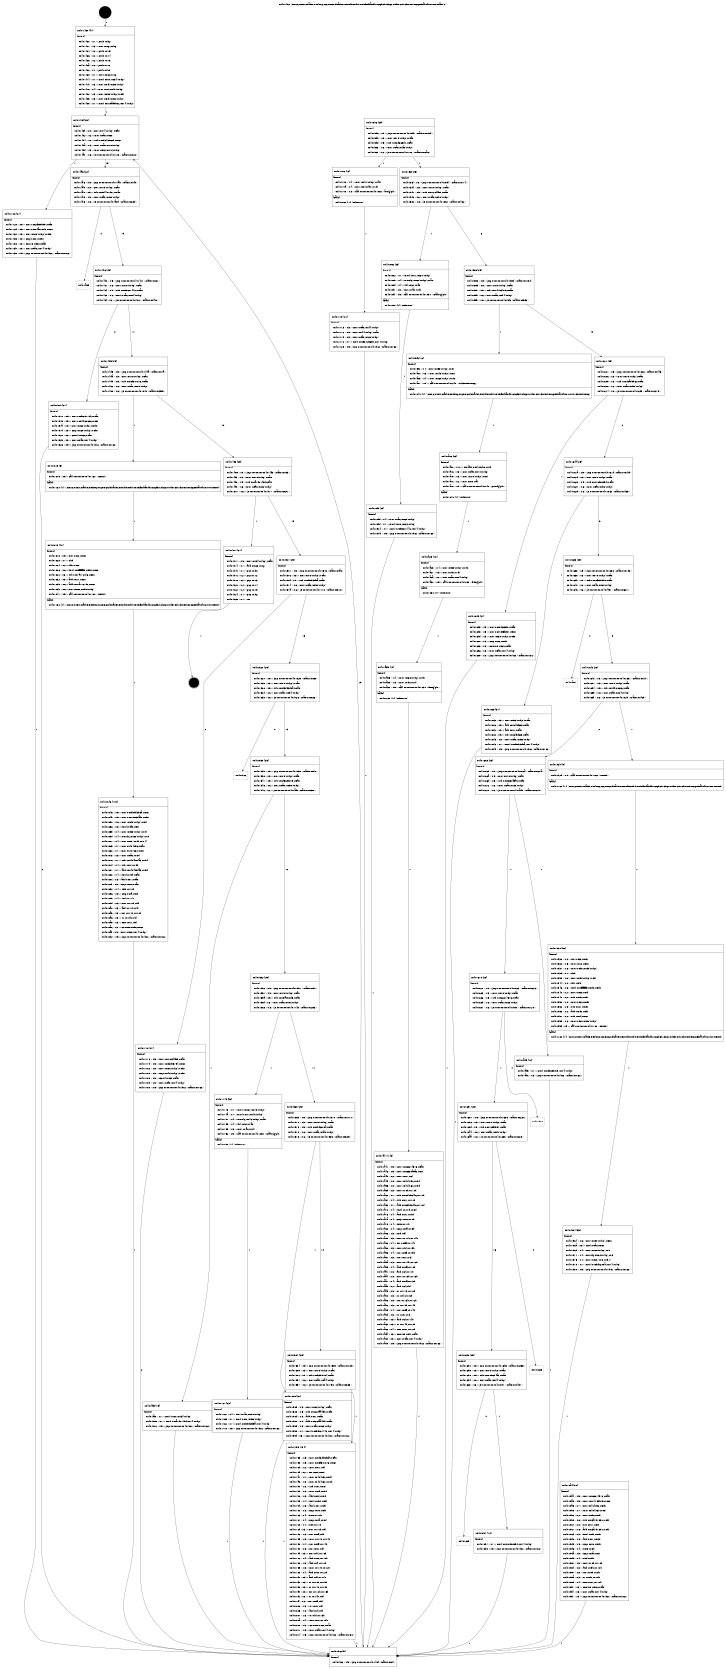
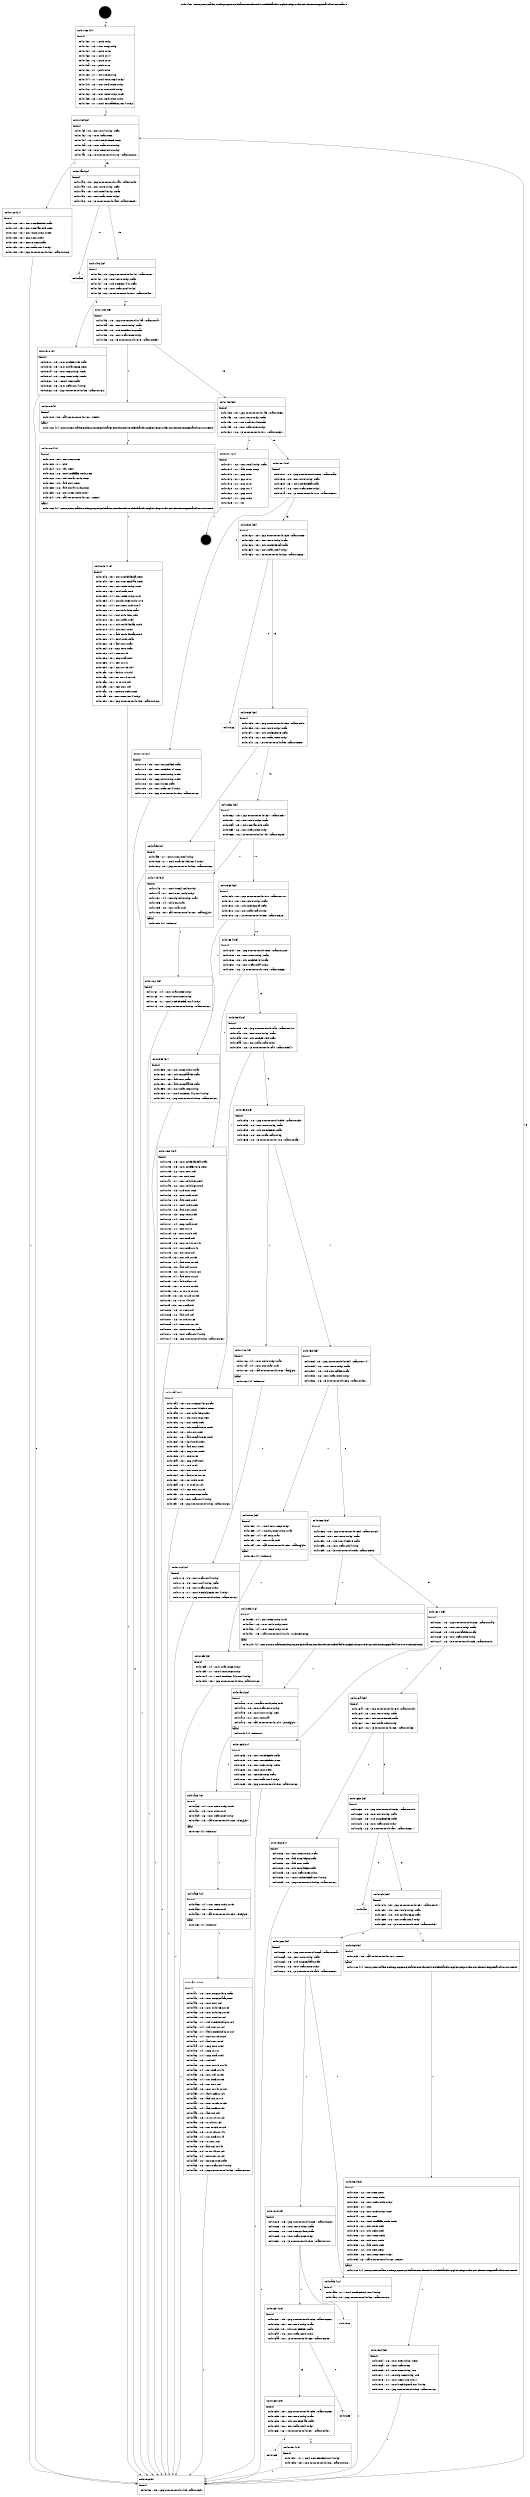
edge "0x401601 [25]" -> "0x40161a [25]": label " 2" -> " 4"
node "0x40159d [25]": added
